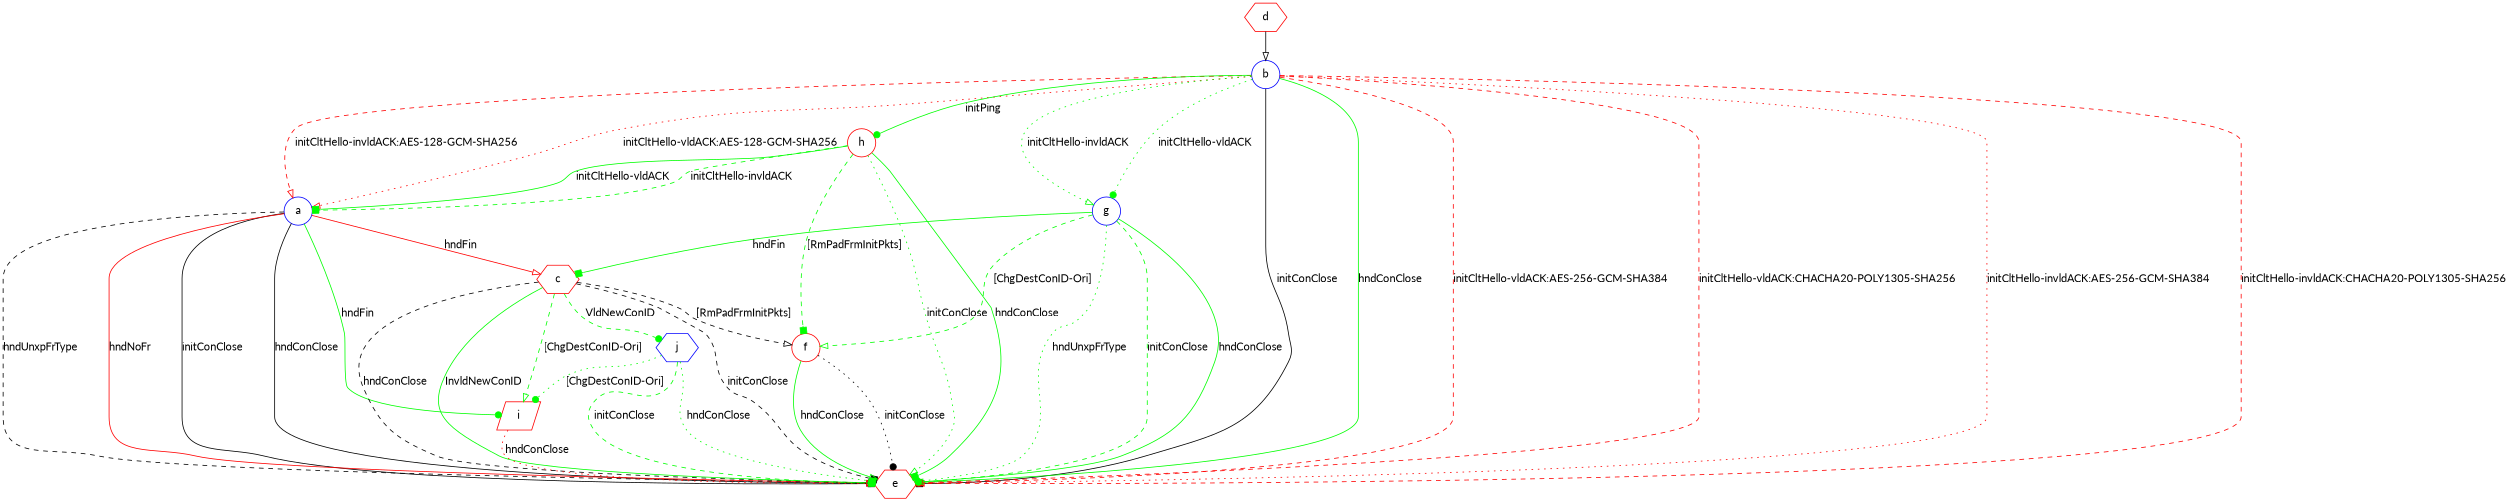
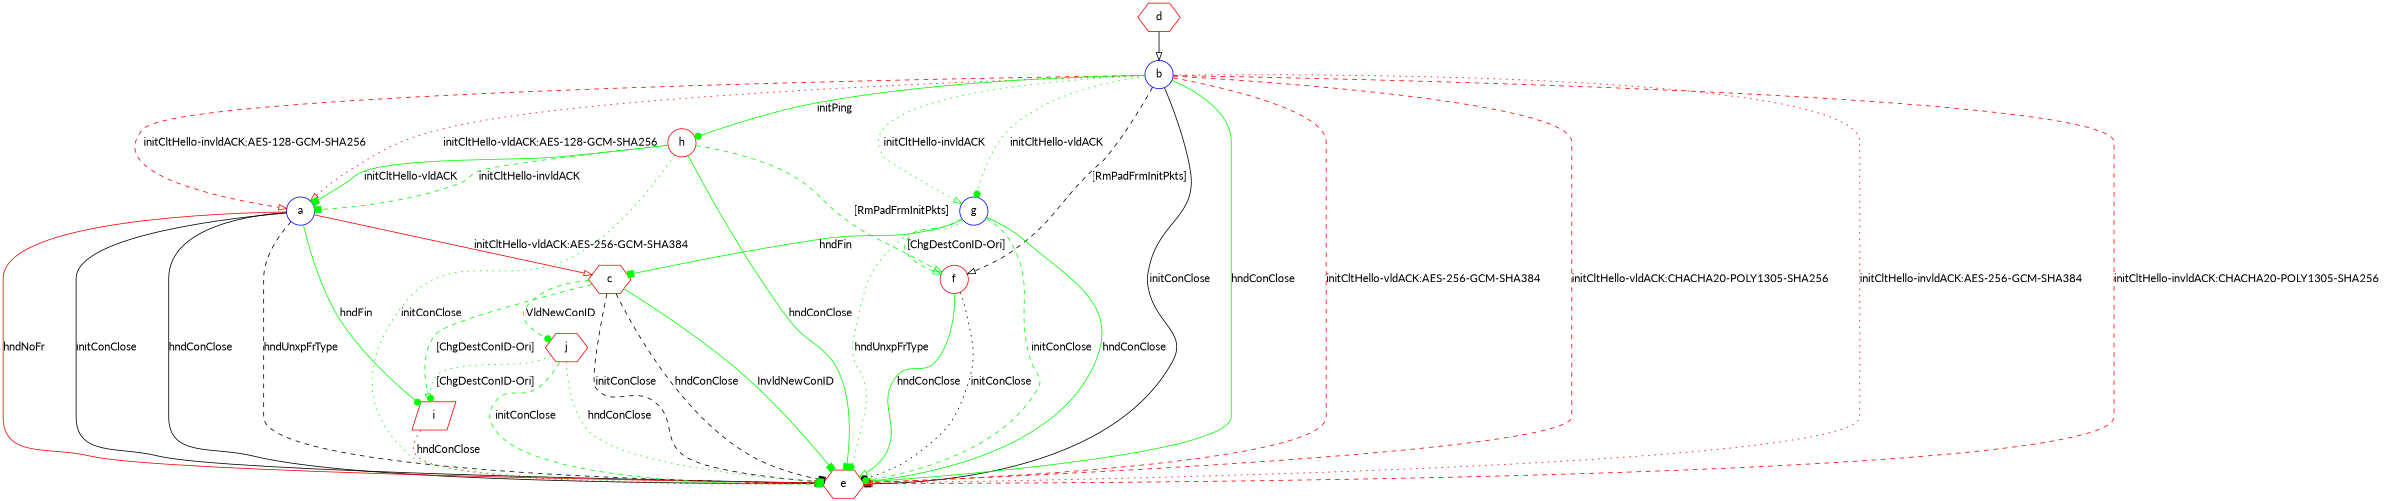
edge "h" -> "f": arrowhead box -> onormal
edge "a" -> "c": label "hndFin " -> "initCltHello-vldACK:AES-256-GCM-SHA384 "
edge "c" -> "f": now "b" -> "f"
node "j": color blue -> red
